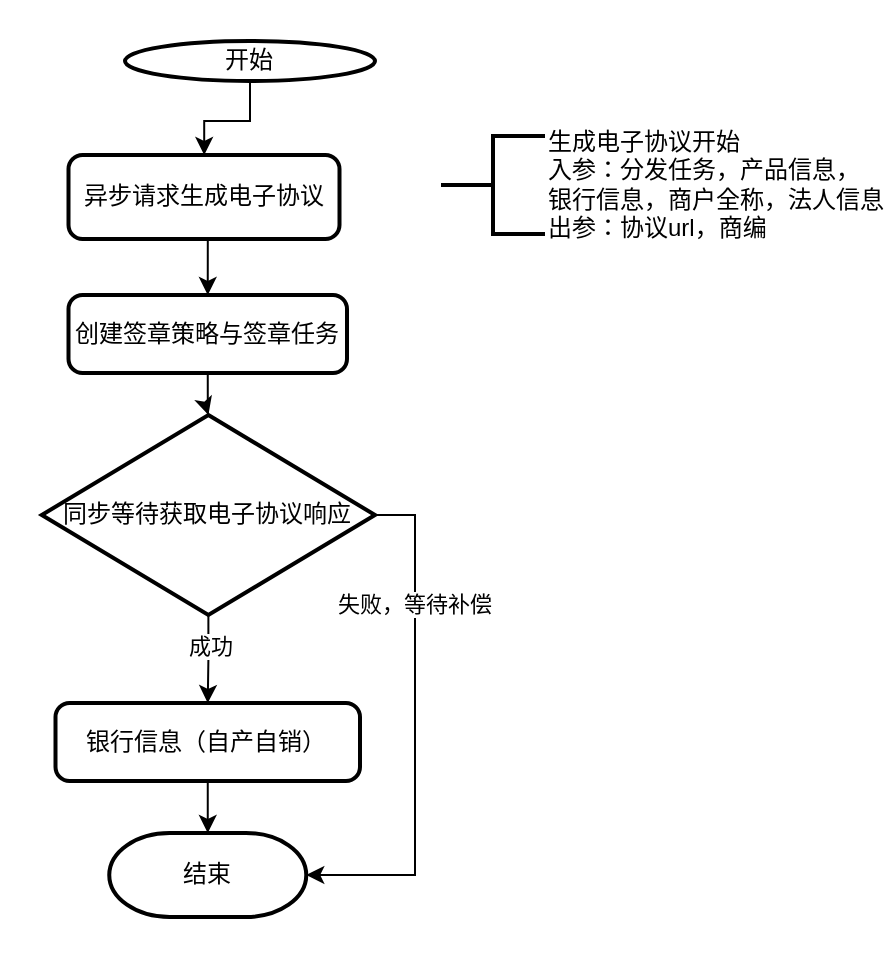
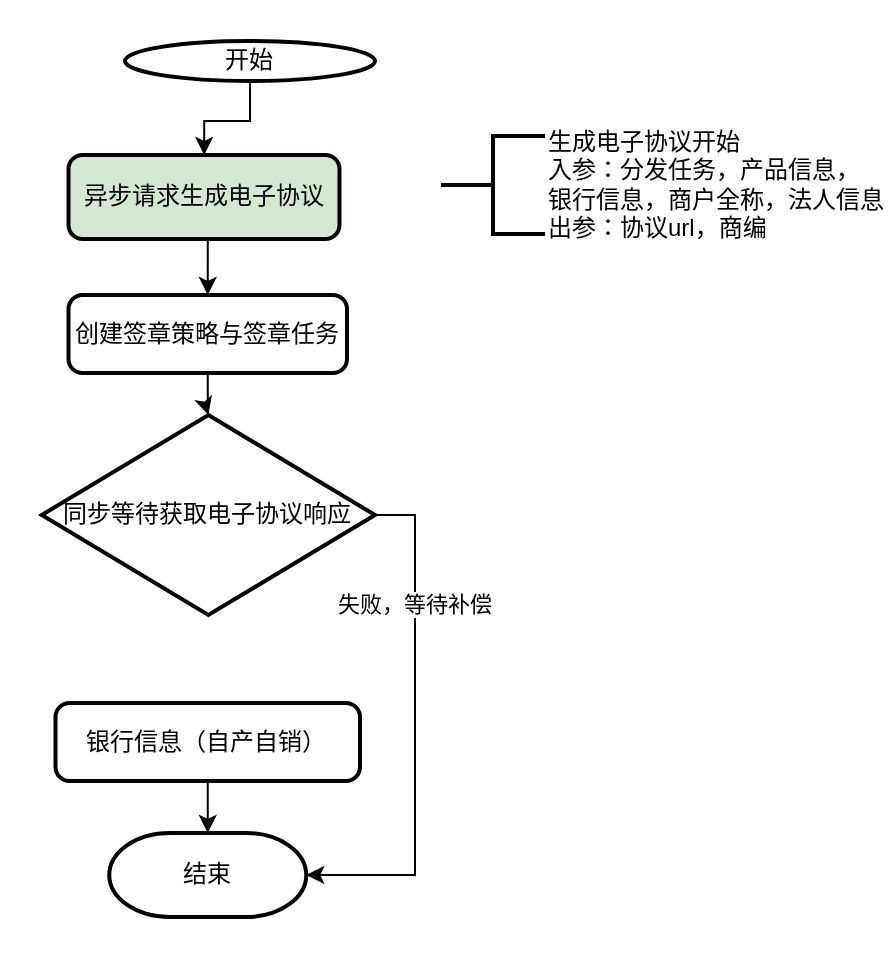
node "异步请求生成电子协议": fillcolor #ffffff -> #d5e8d4
edge "同步等待获取电子协议响应" -> "银行信息（自产自销）": removed, label "成功"
